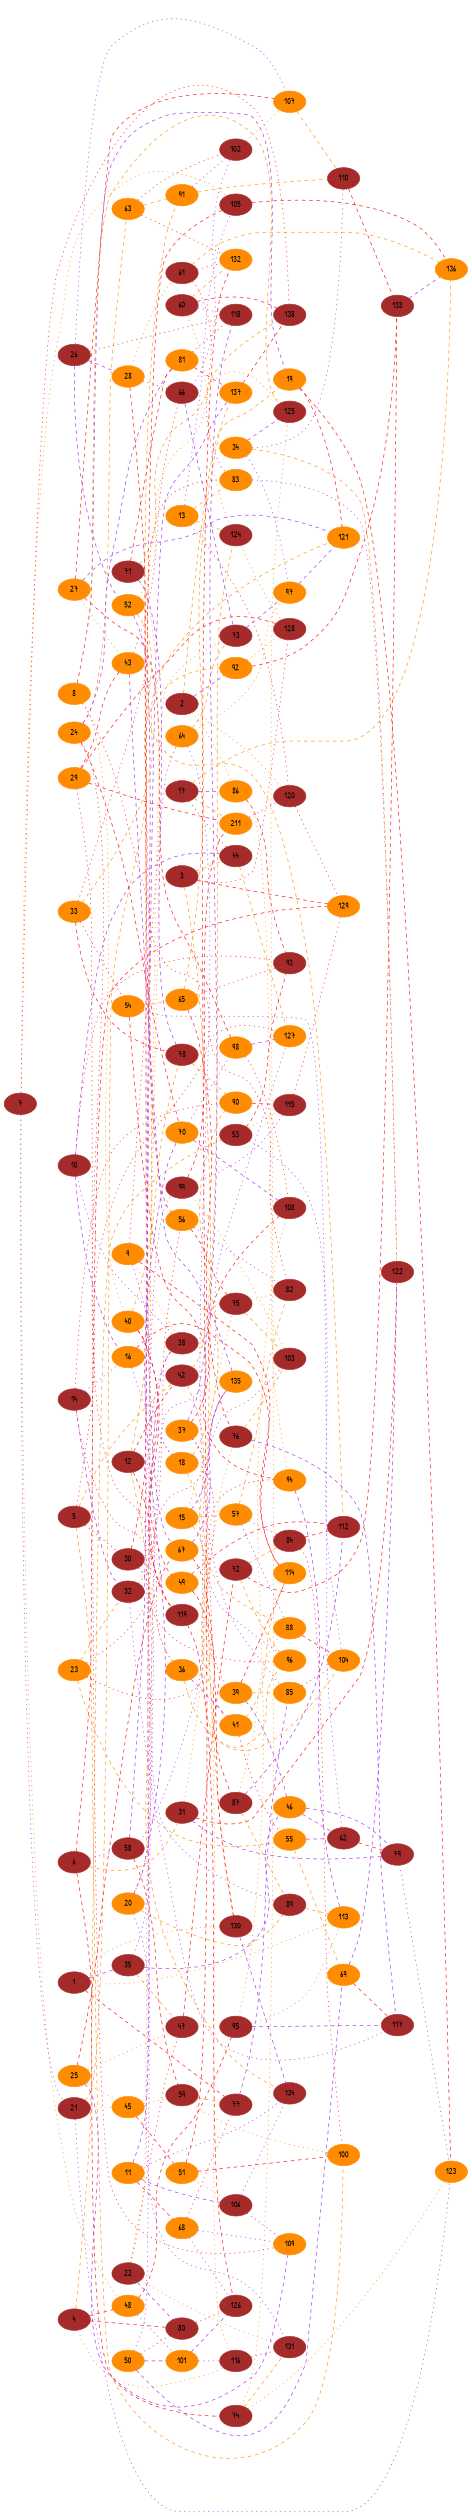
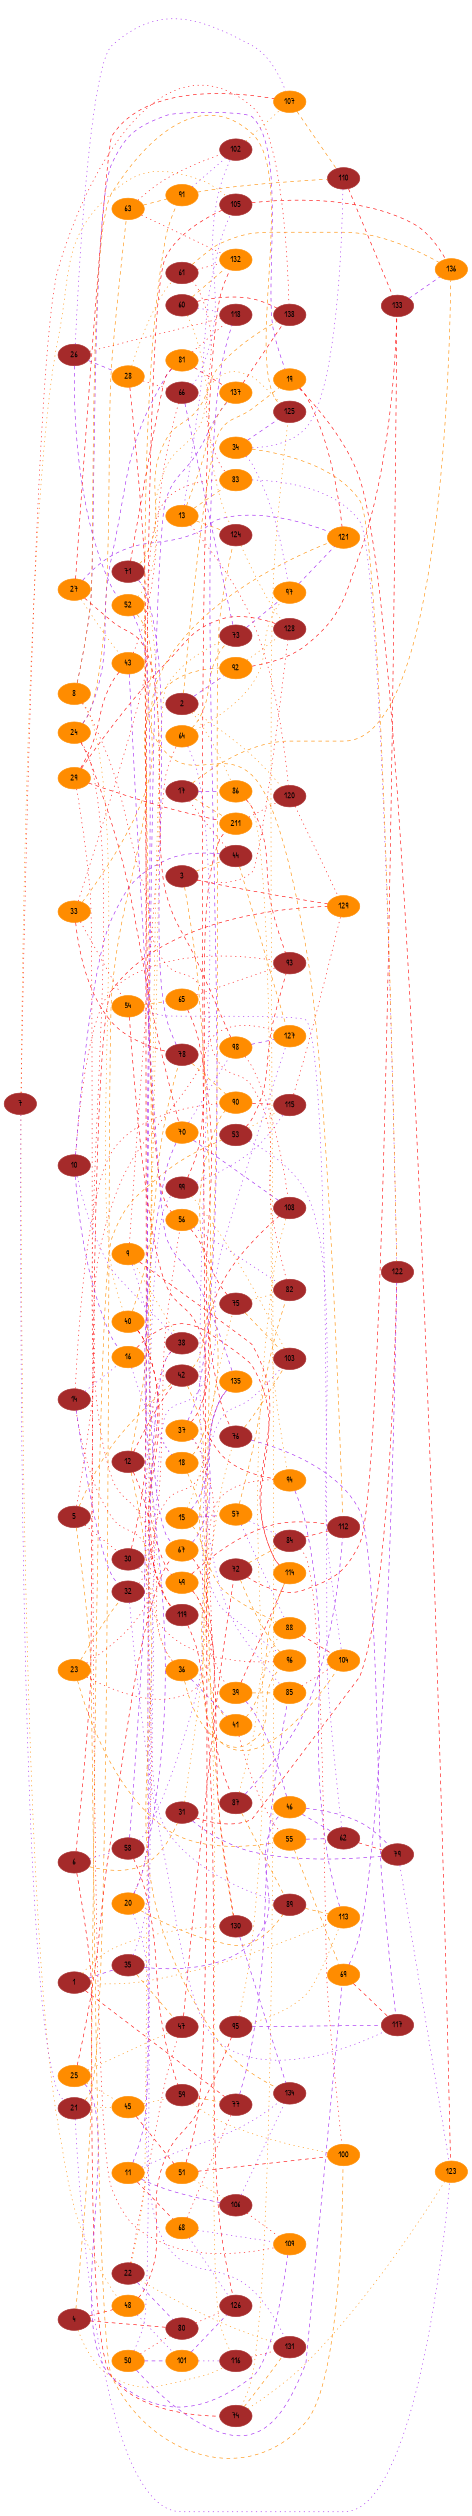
edge "137" -- "65": now "137" -- "13"
edge "57" -- "15": color darkorange -> purple
